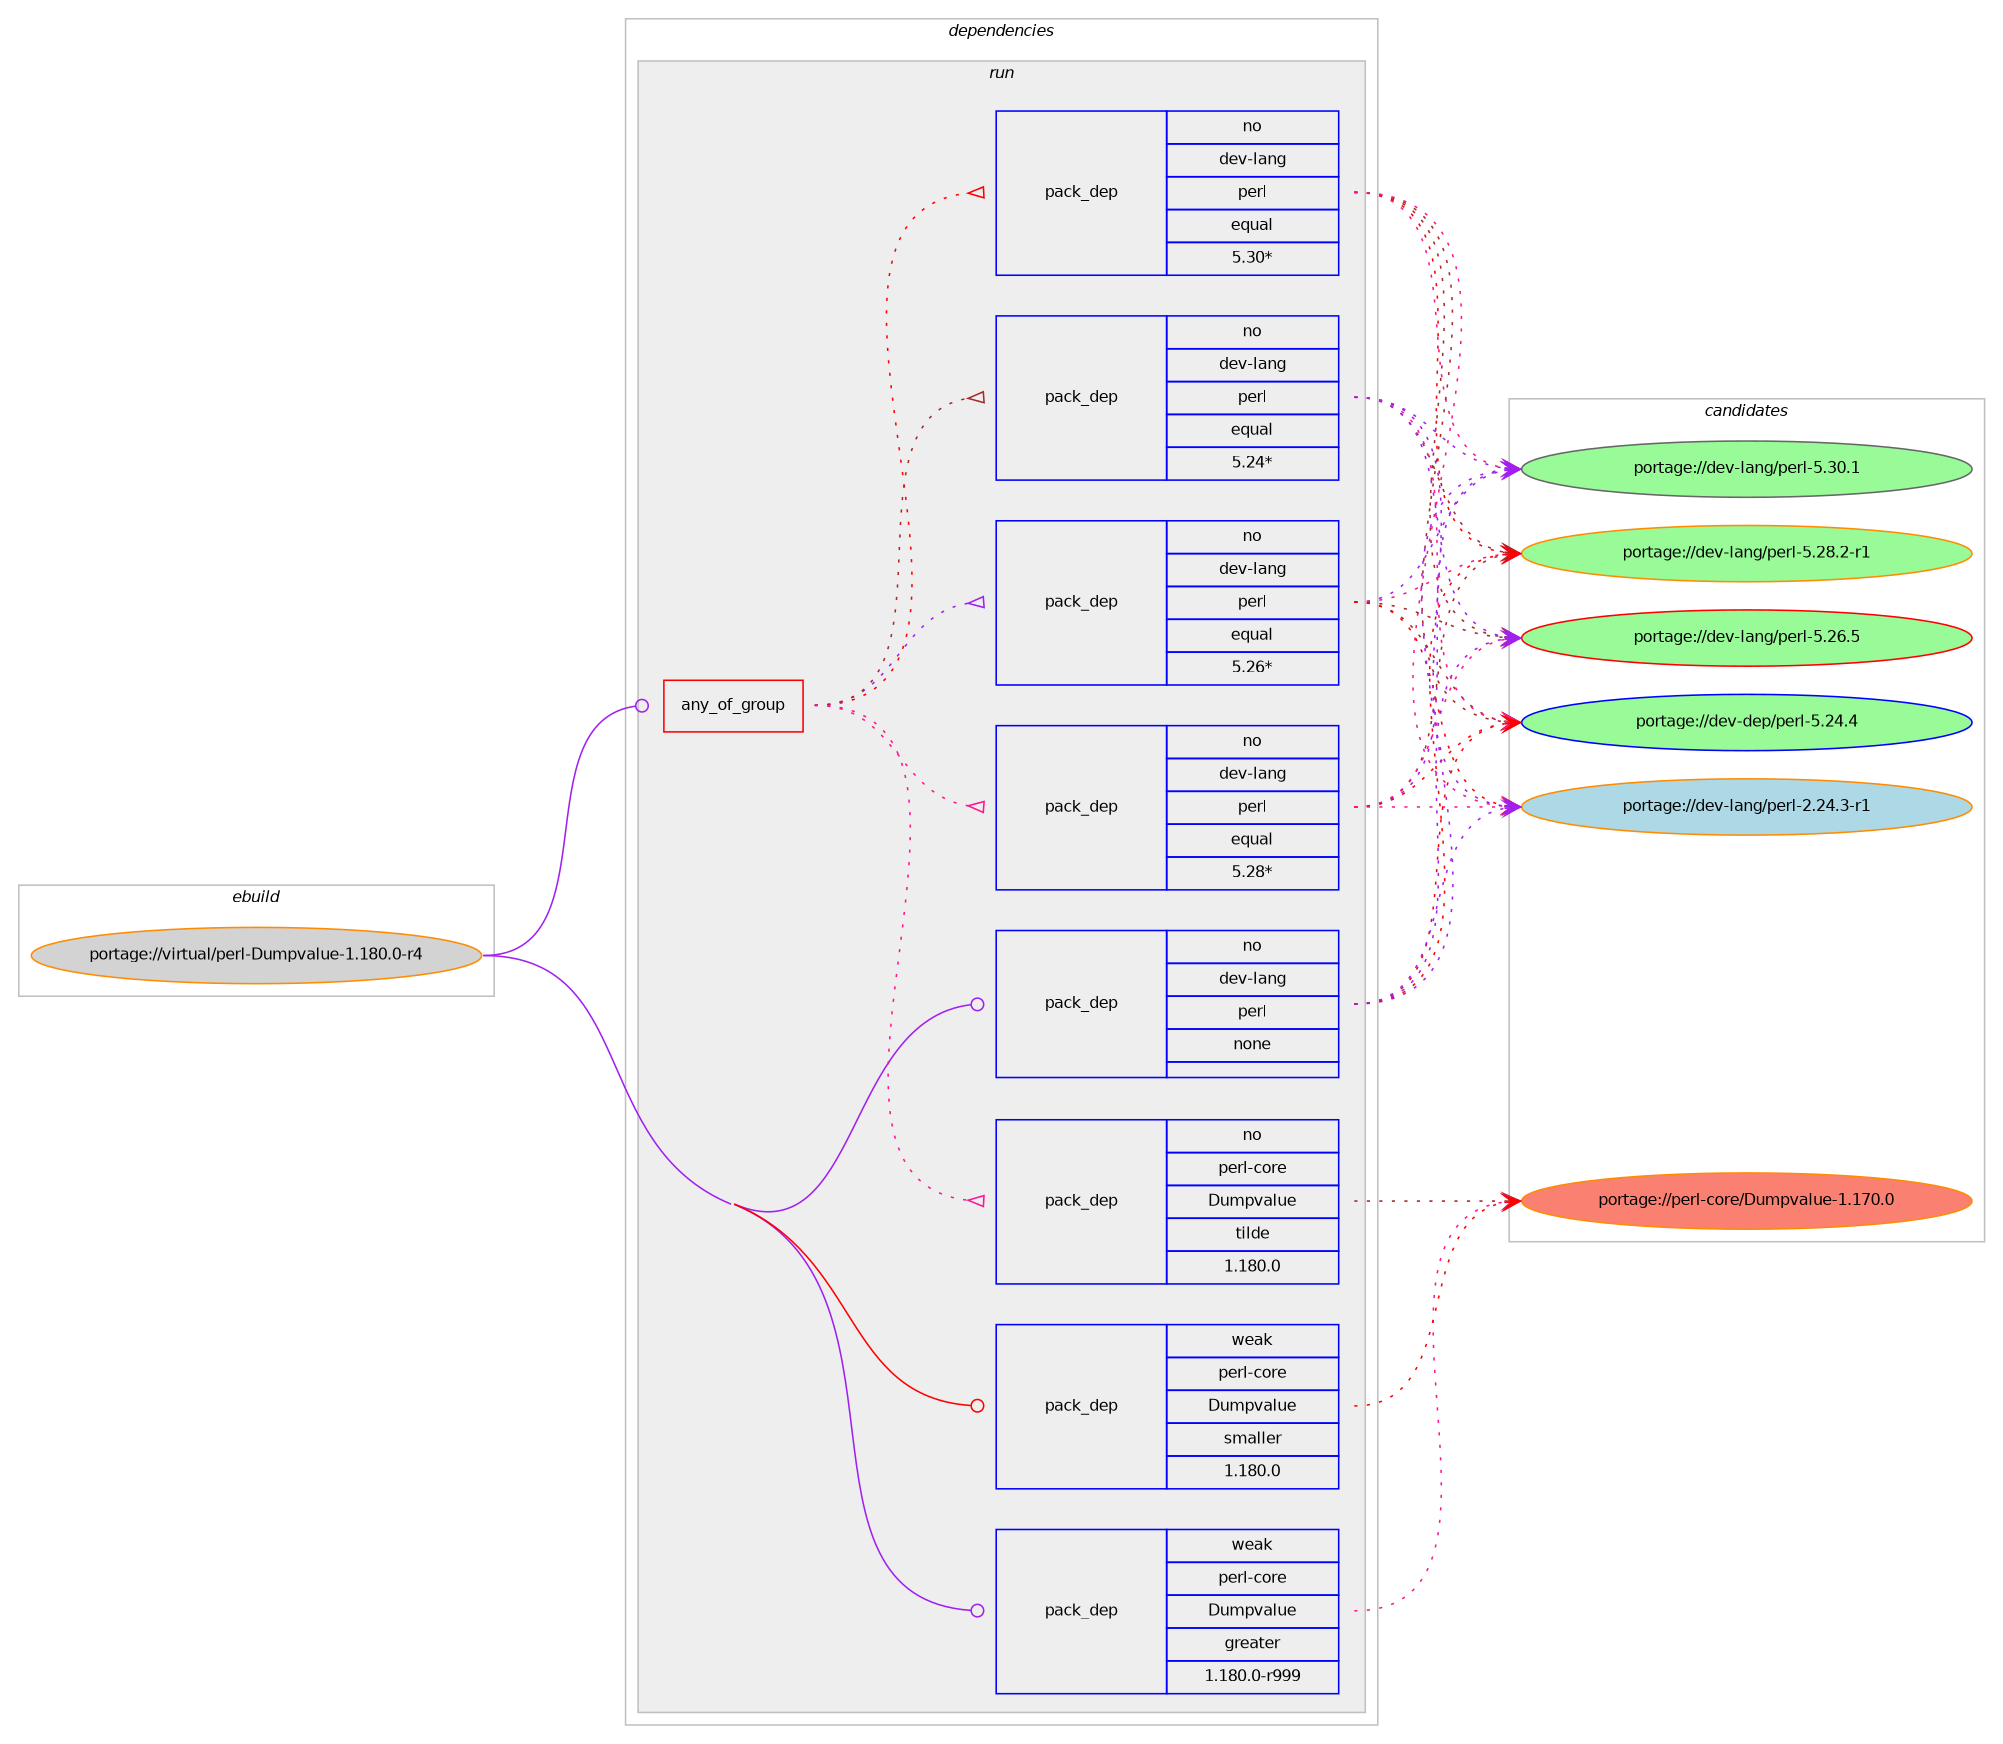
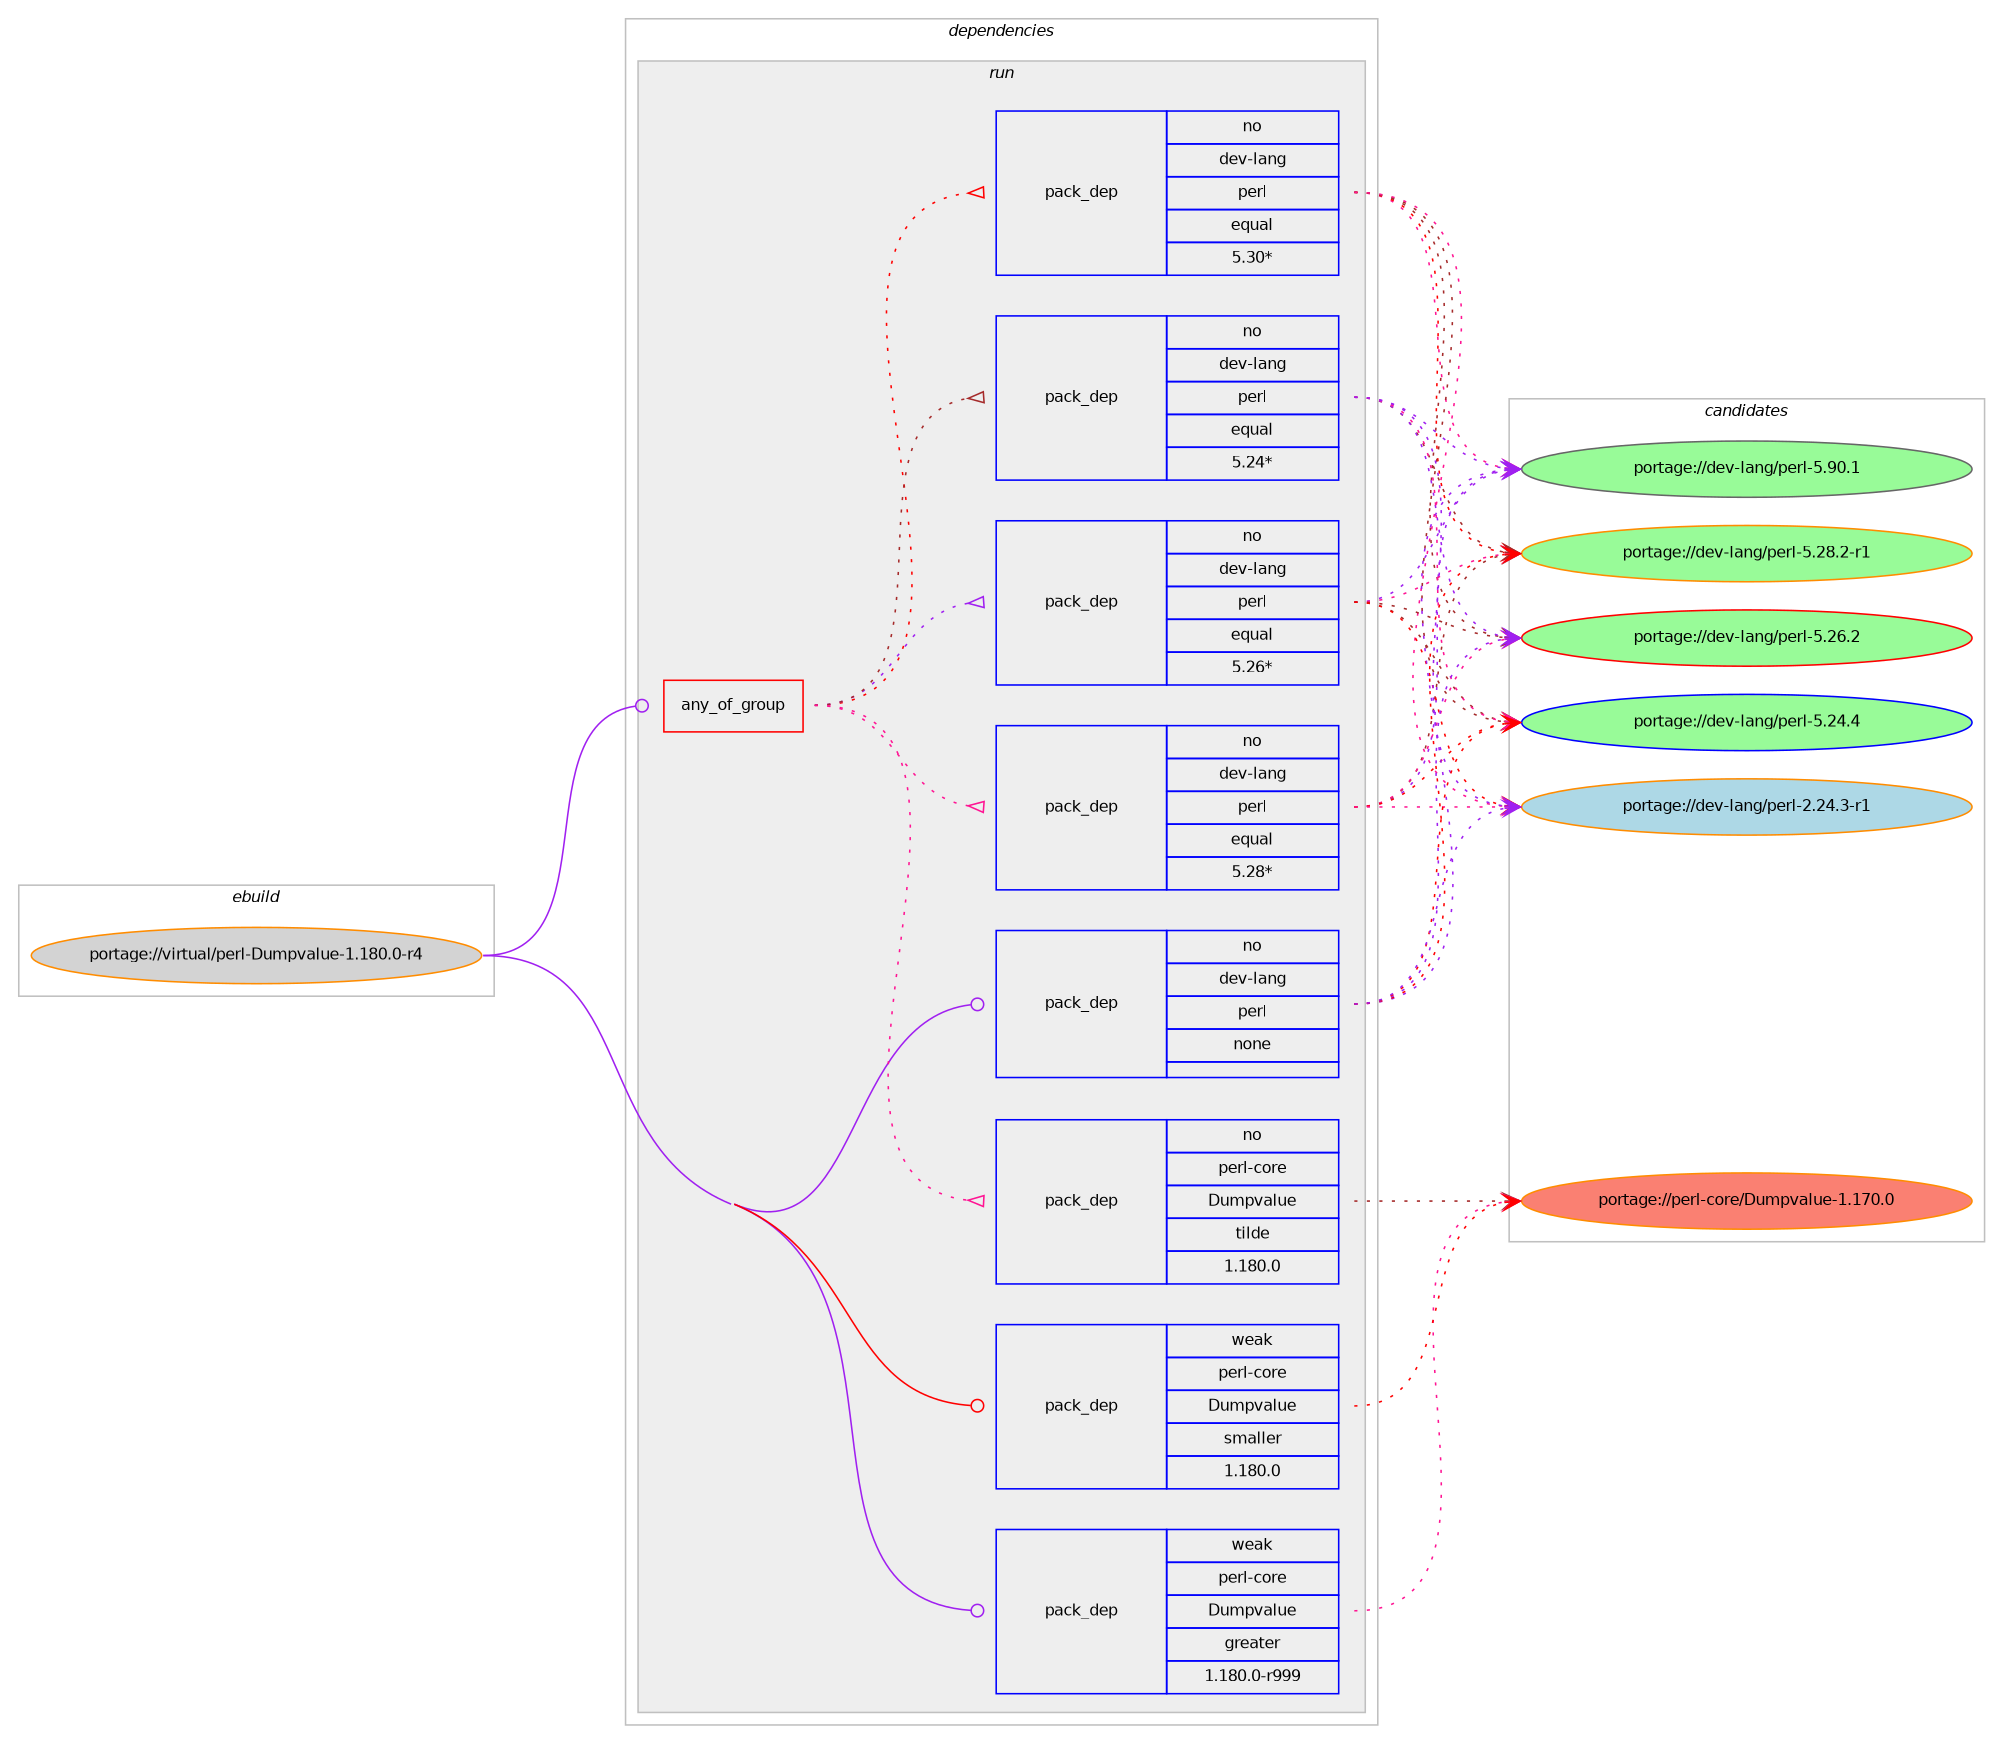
node "portage://dev-lang/perl-5.30.1": label "portage://dev-lang/perl-5.30.1" -> "portage://dev-lang/perl-5.90.1"
node "portage://dev-lang/perl-5.26.5": label "portage://dev-lang/perl-5.26.5" -> "portage://dev-lang/perl-5.26.2"
node "portage://dev-dep/perl-5.24.4": label "portage://dev-dep/perl-5.24.4" -> "portage://dev-lang/perl-5.24.4"
